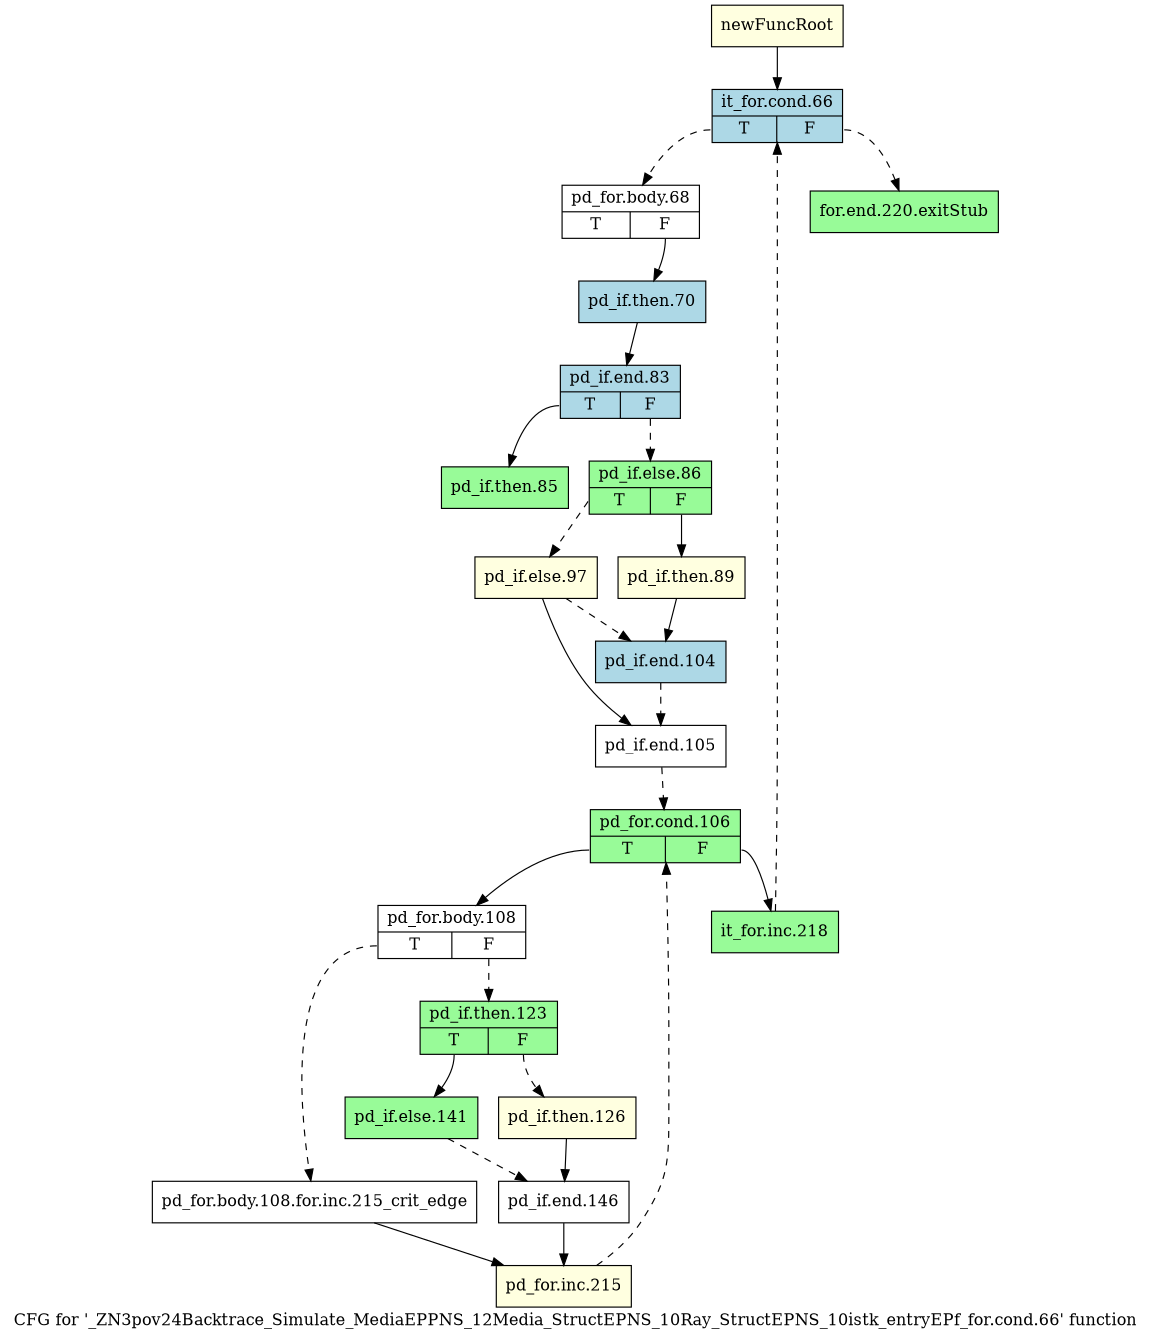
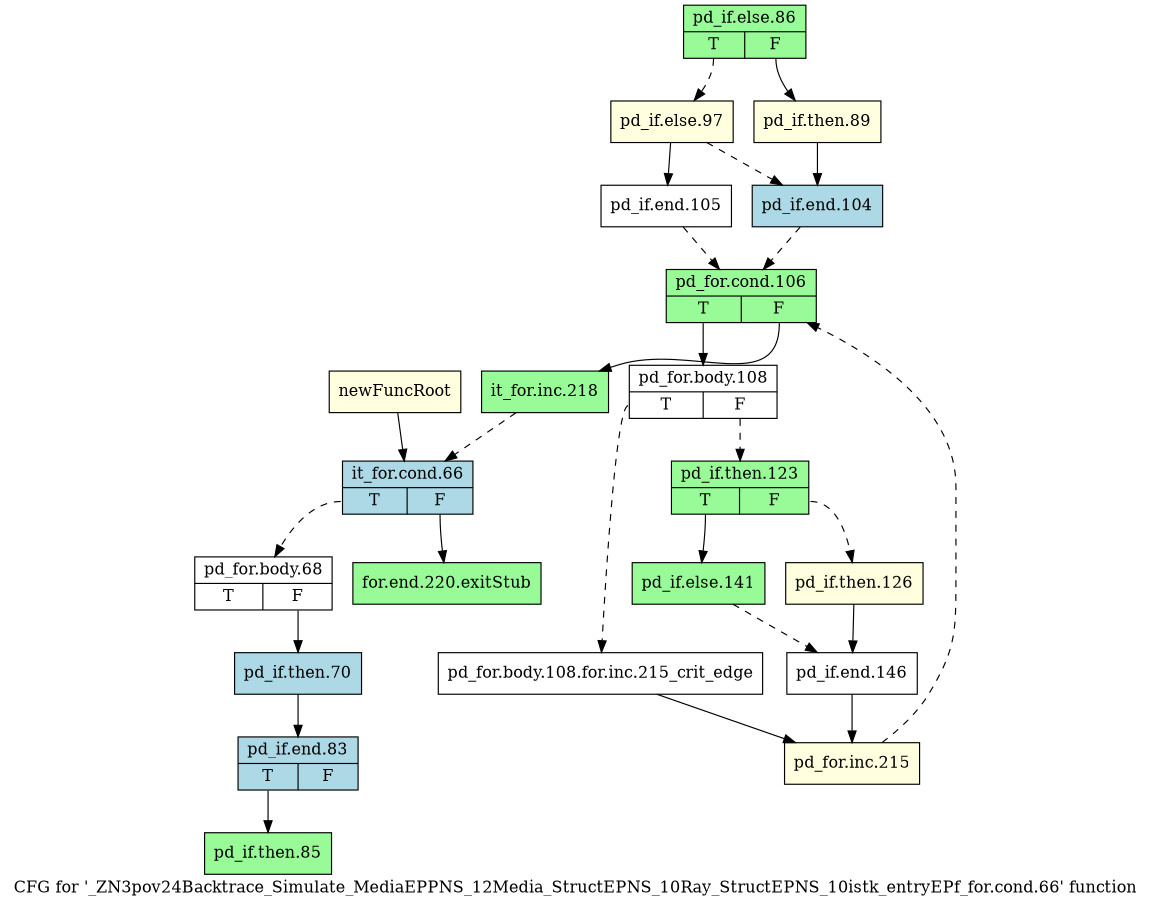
edge "it_for.cond.66" -> "for.end.220.exitStub": style dashed -> solid
edge "pd_if.end.83" -> "pd_if.else.86": removed
edge "pd_if.end.104" -> "pd_if.end.105": now "pd_if.end.104" -> "pd_for.cond.106"
